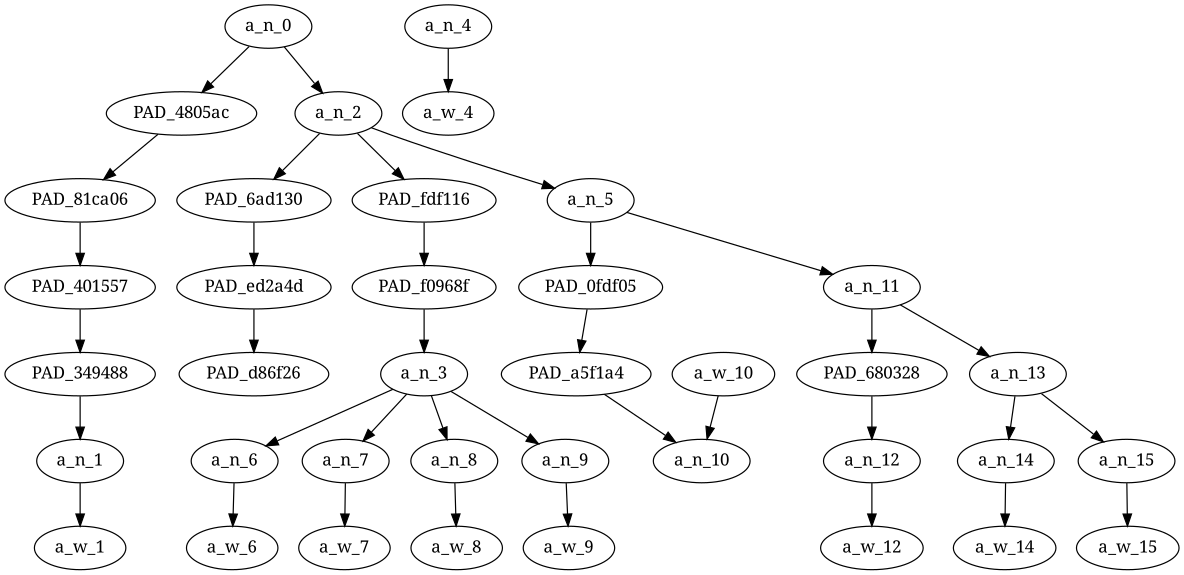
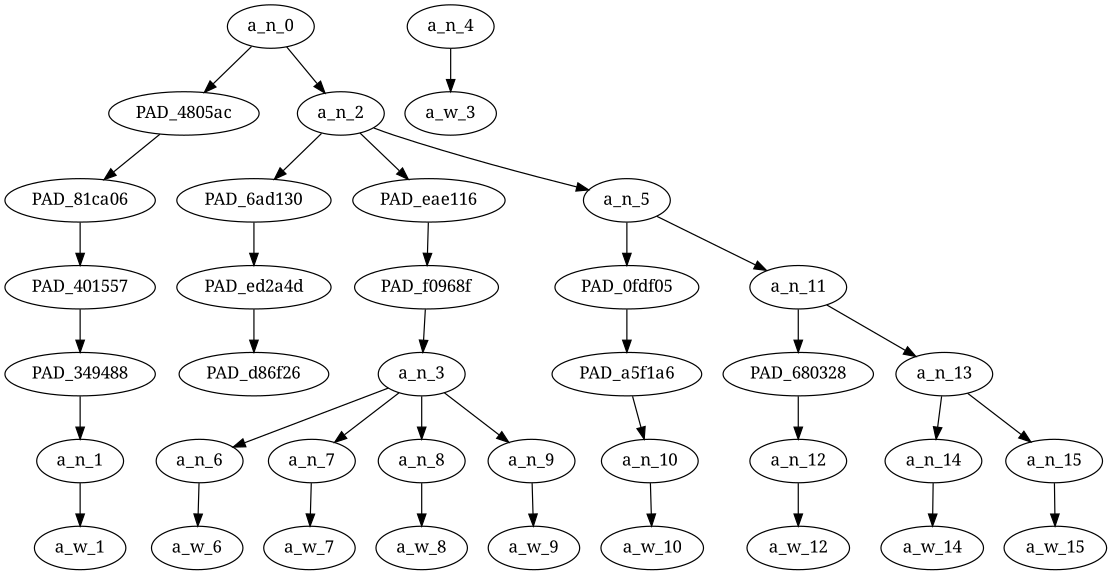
node "a_w_4": label "a_w_4" -> "a_w_3"
node "PAD_fdf116": label "PAD_fdf116" -> "PAD_eae116"
node "PAD_a5f1a4": label "PAD_a5f1a4" -> "PAD_a5f1a6"
edge "a_w_10" -> "a_n_10": reversed
